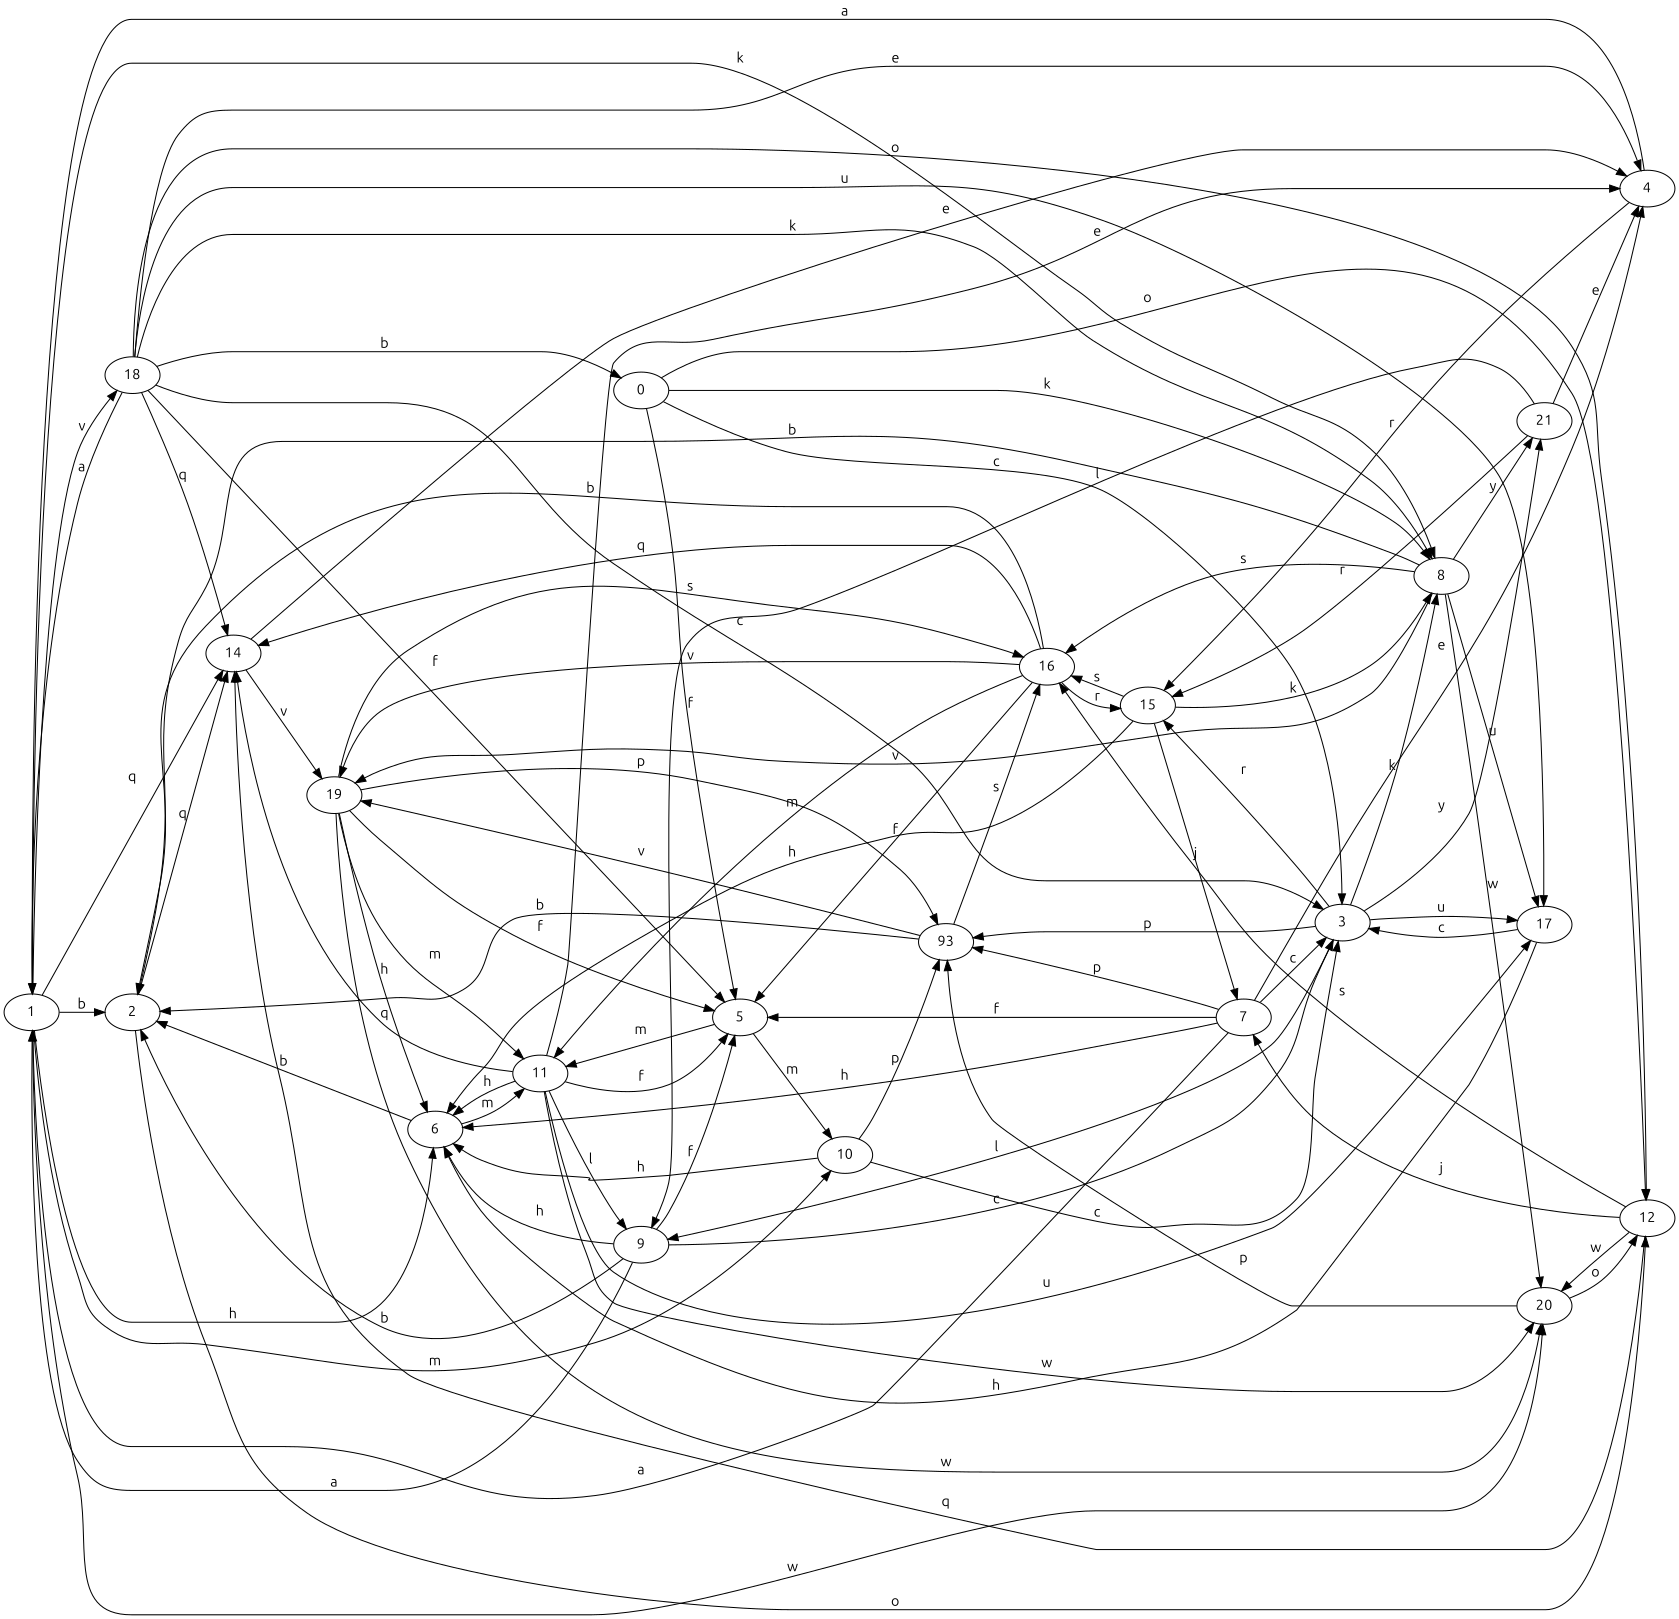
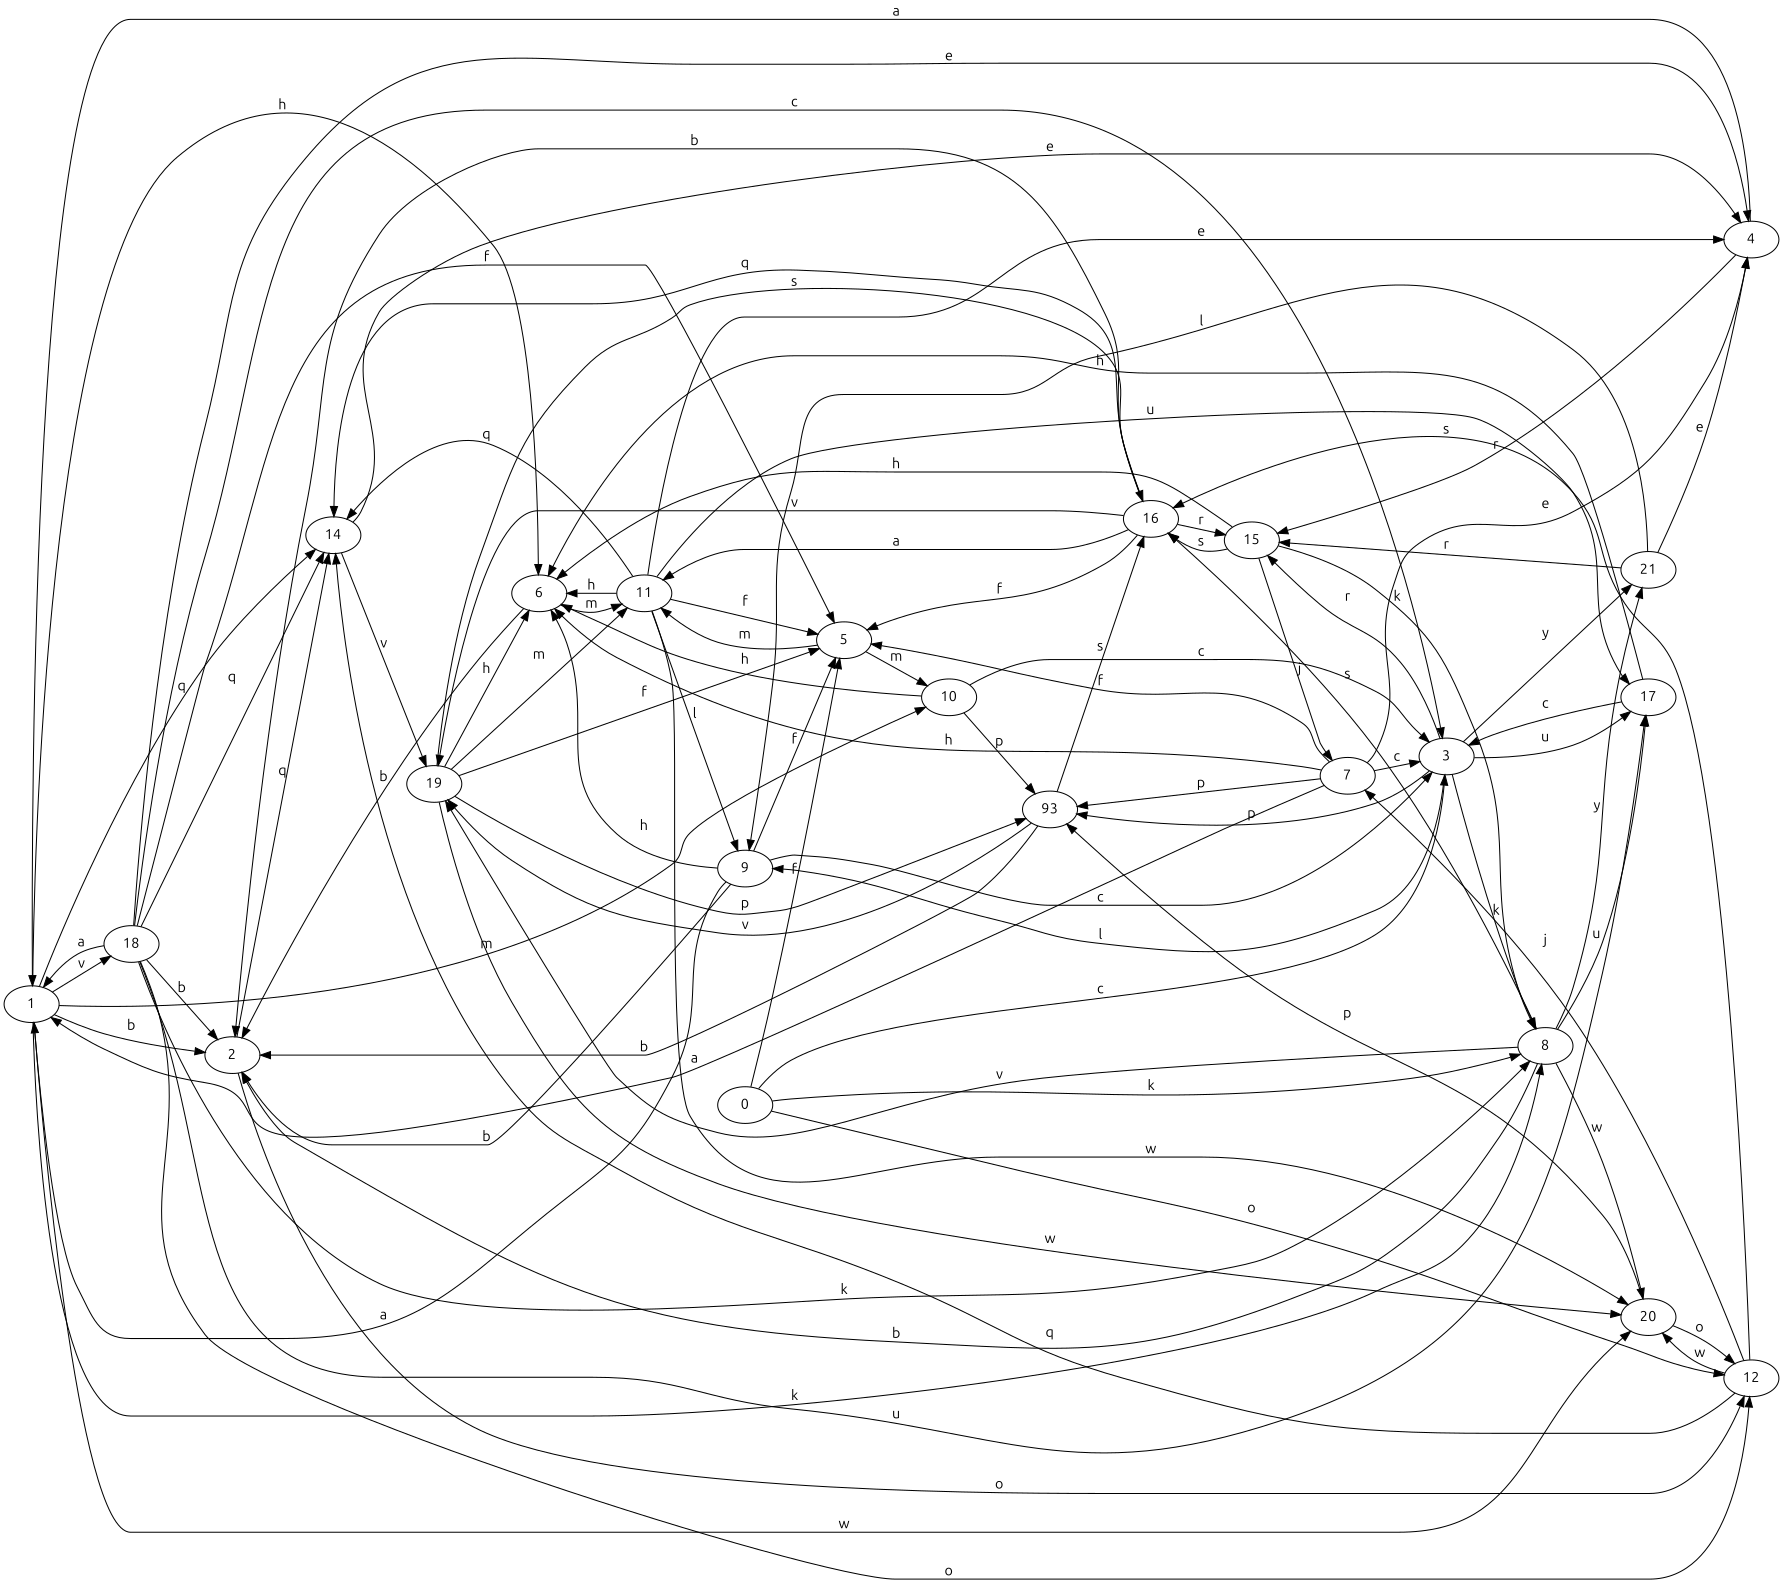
edge "18" -> "0": now "18" -> "2"
edge "16" -> "11": label "m" -> "a"
